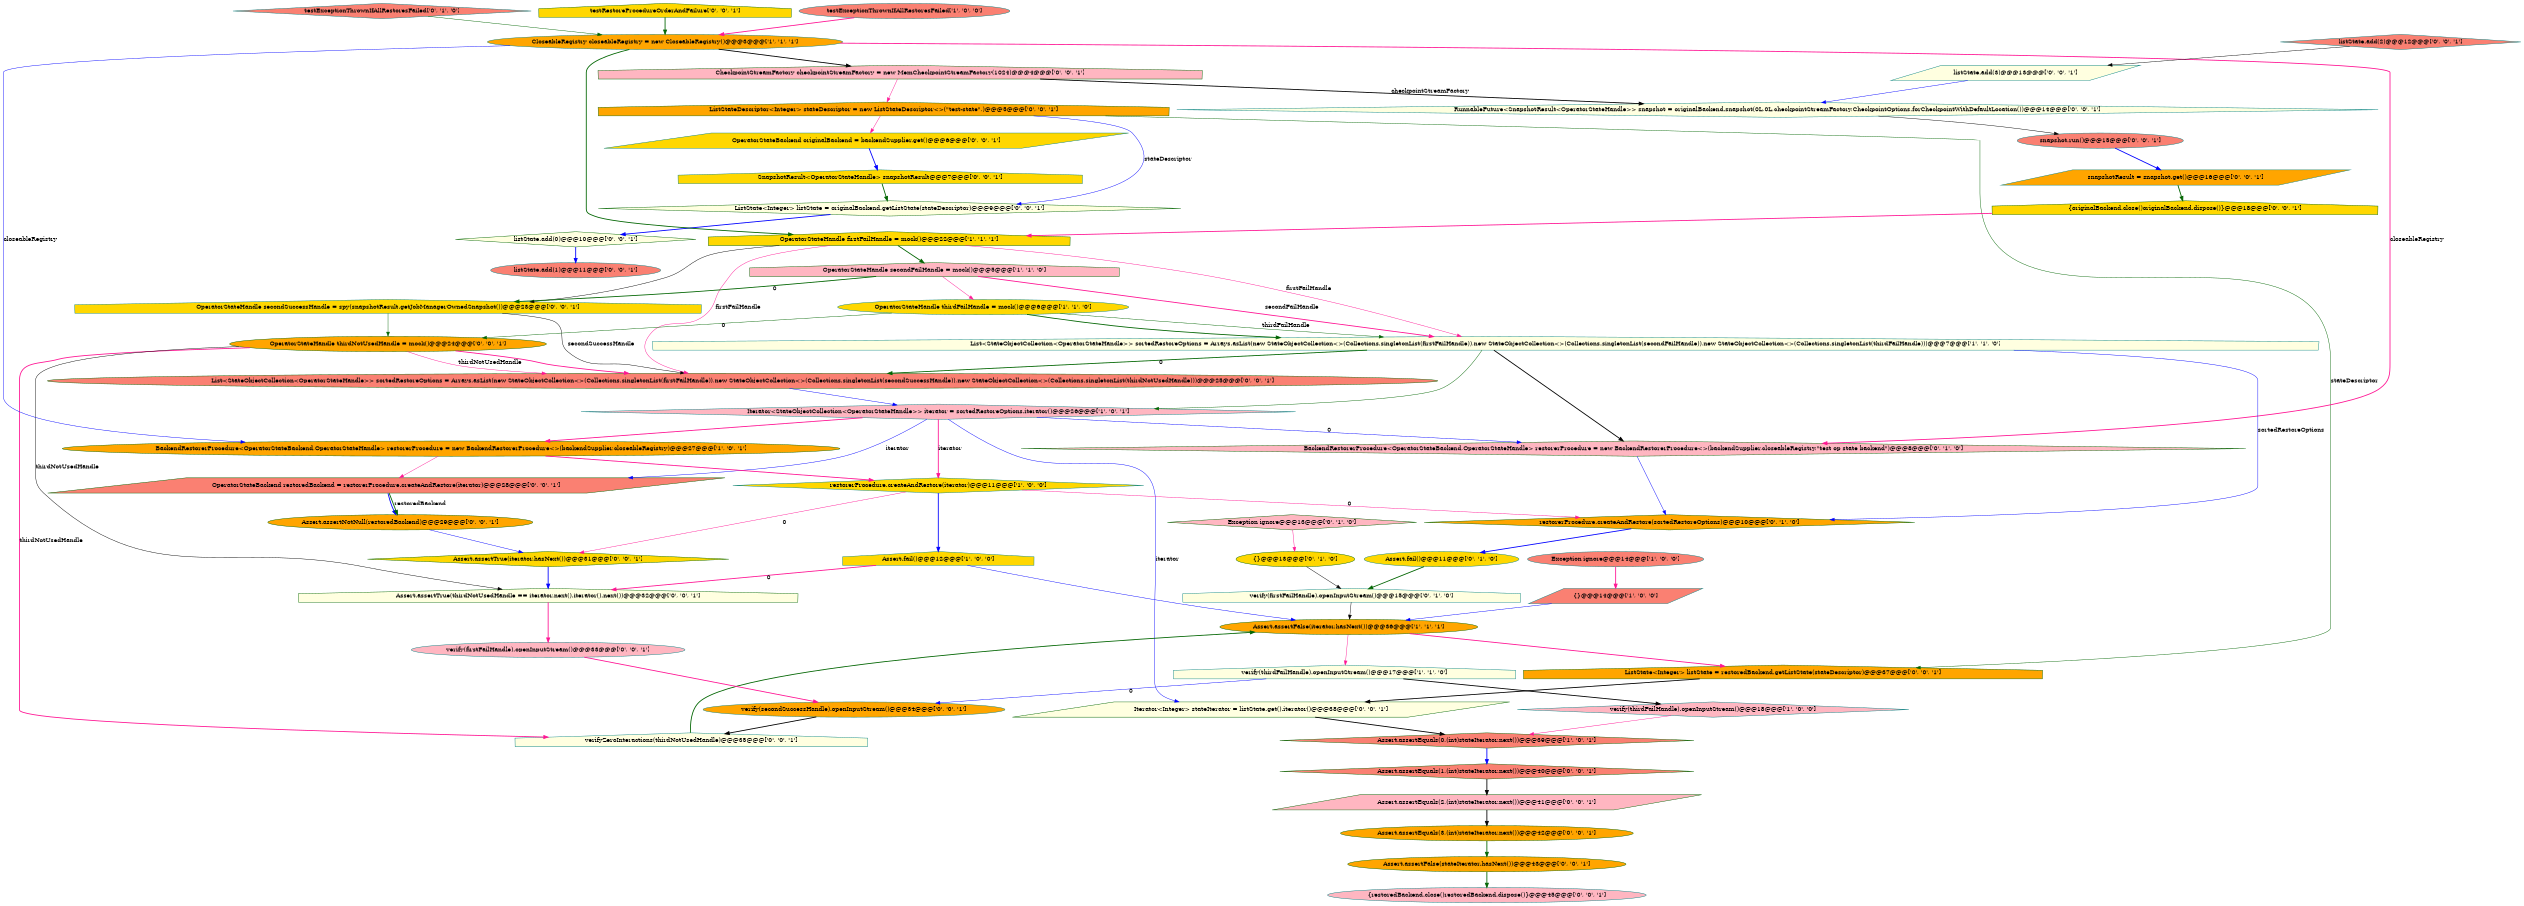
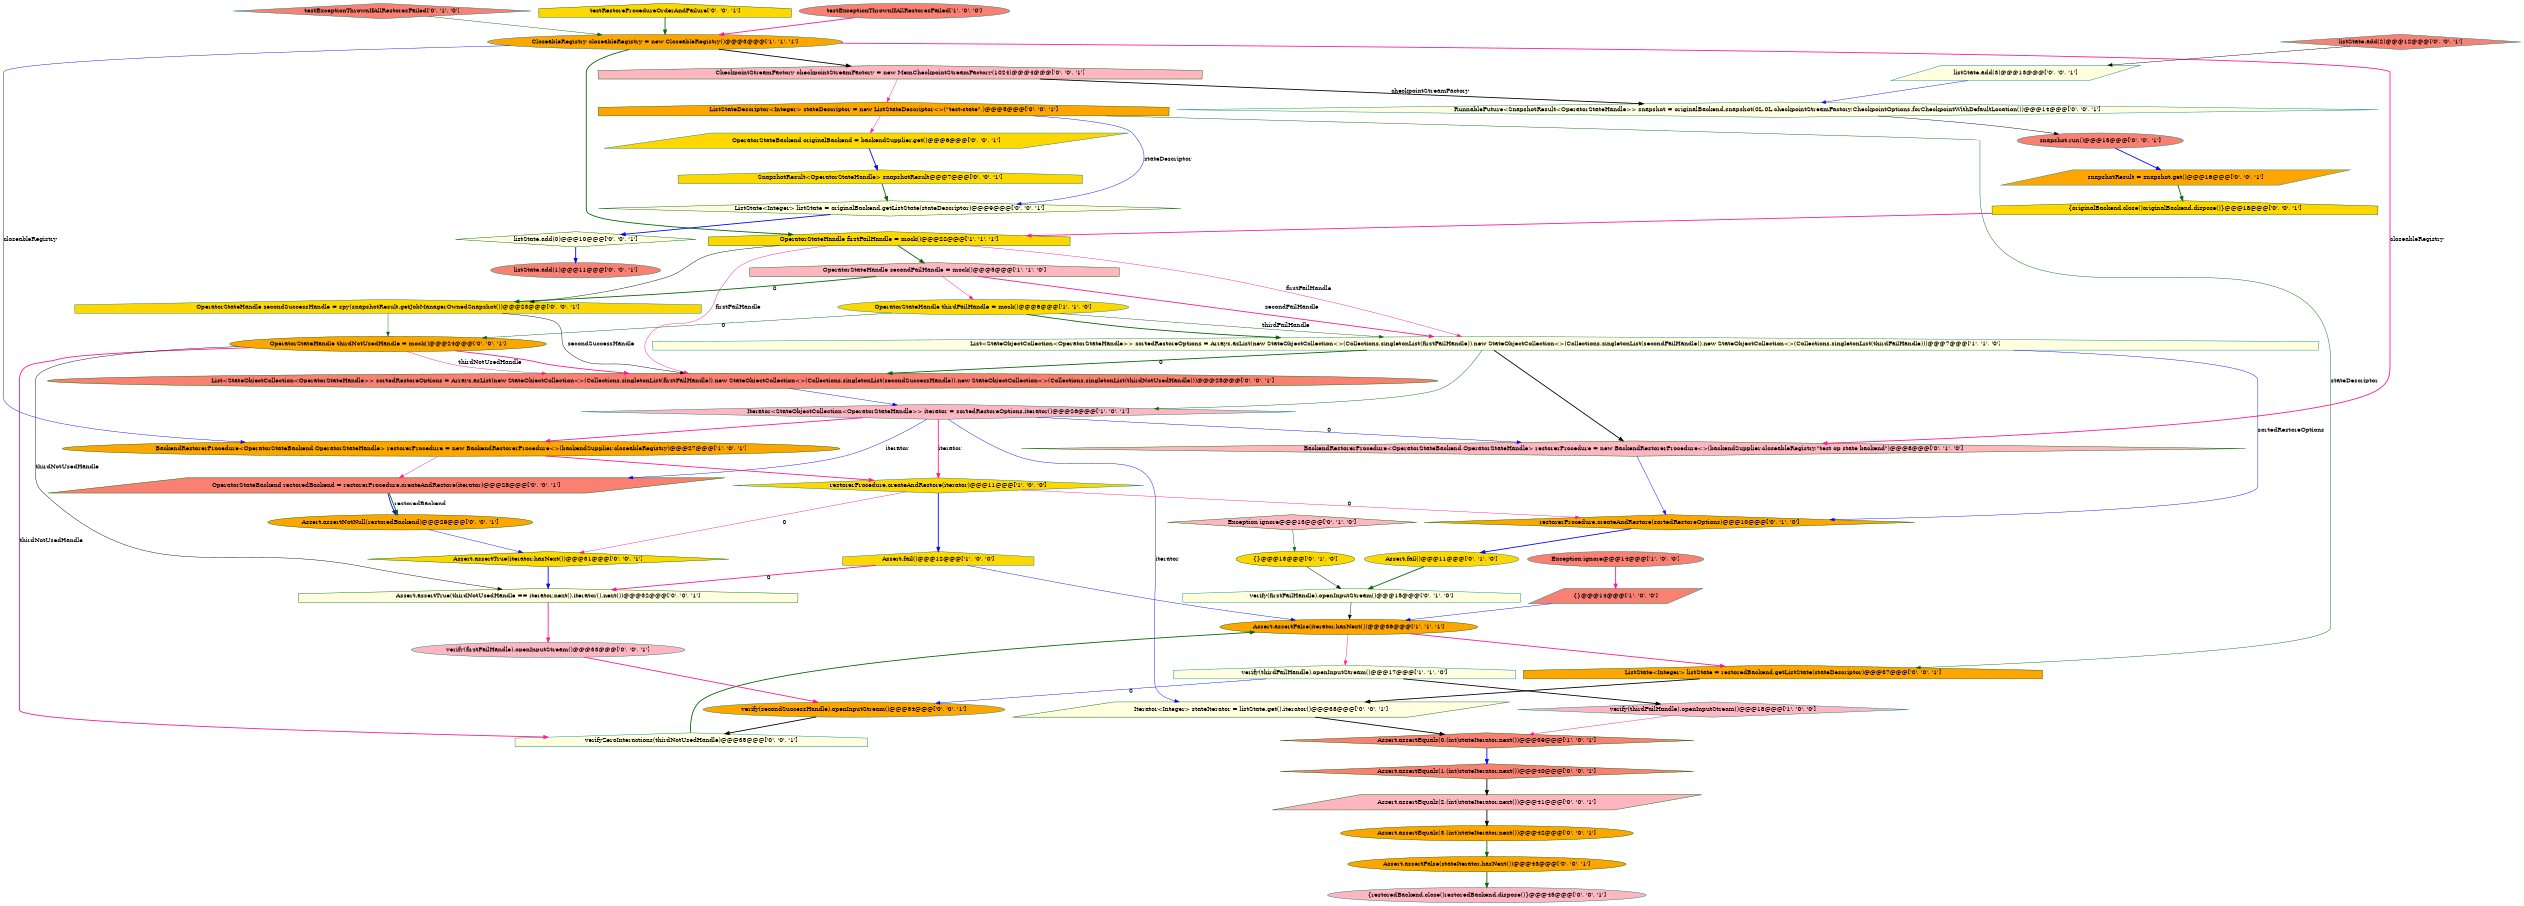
edge "Exception ignore@@@13@@@['0', '1', '0']" -> "{}@@@13@@@['0', '1', '0']": color deeppink -> darkgreen
